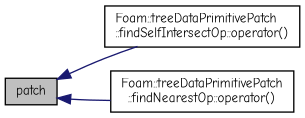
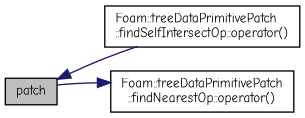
edge "Foam::treeDataPrimitivePatch ::findNearestOp::operator()" -> "patch": reversed
